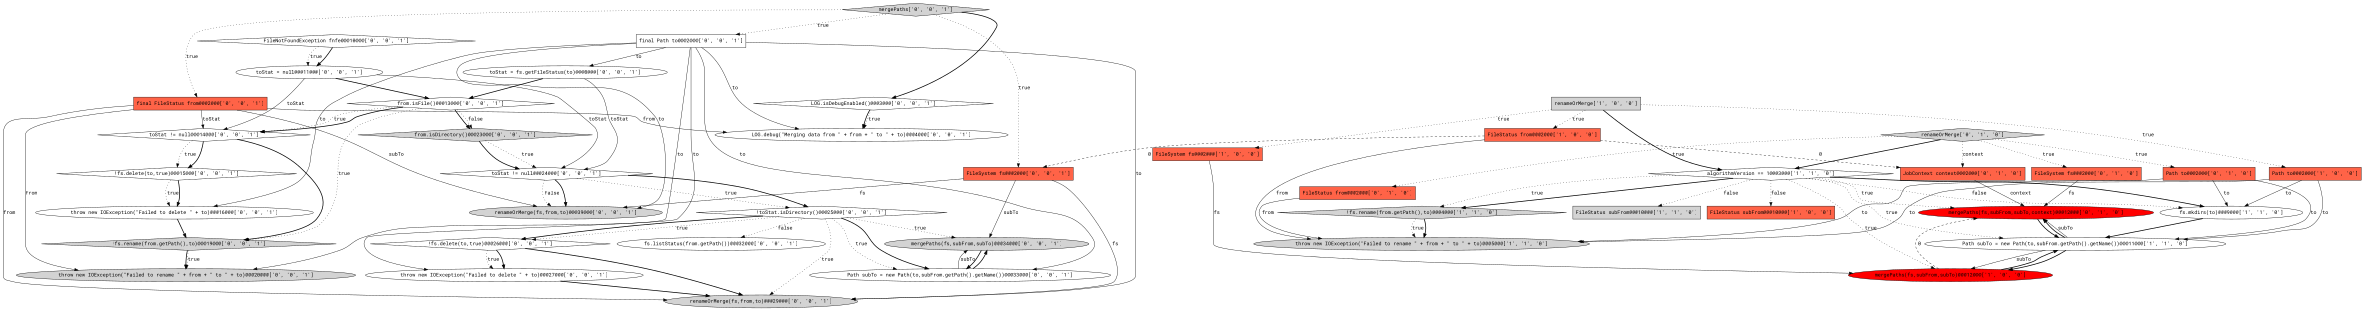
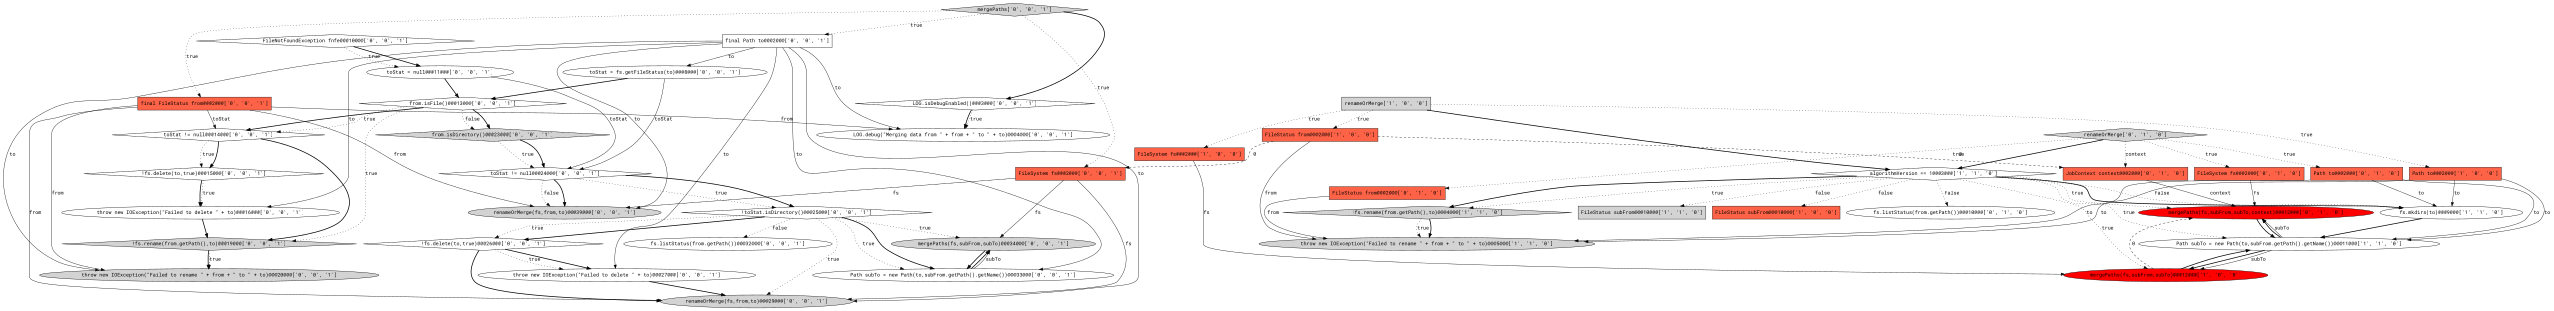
edge "toStat = null@@@11@@@['0', '0', '1']" -> "toStat != null@@@14@@@['0', '0', '1']": removed, label "toStat"
edge "final FileStatus from@@@2@@@['0', '0', '1']" -> "renameOrMerge(fs,from,to)@@@39@@@['0', '0', '1']": label "subTo" -> "from"
edge "FileSystem fs@@@2@@@['0', '0', '1']" -> "mergePaths(fs,subFrom,subTo)@@@34@@@['0', '0', '1']": label "subTo" -> "fs"
node "fs.listStatus(from.getPath())@@@10@@@['0', '1', '0']": added
